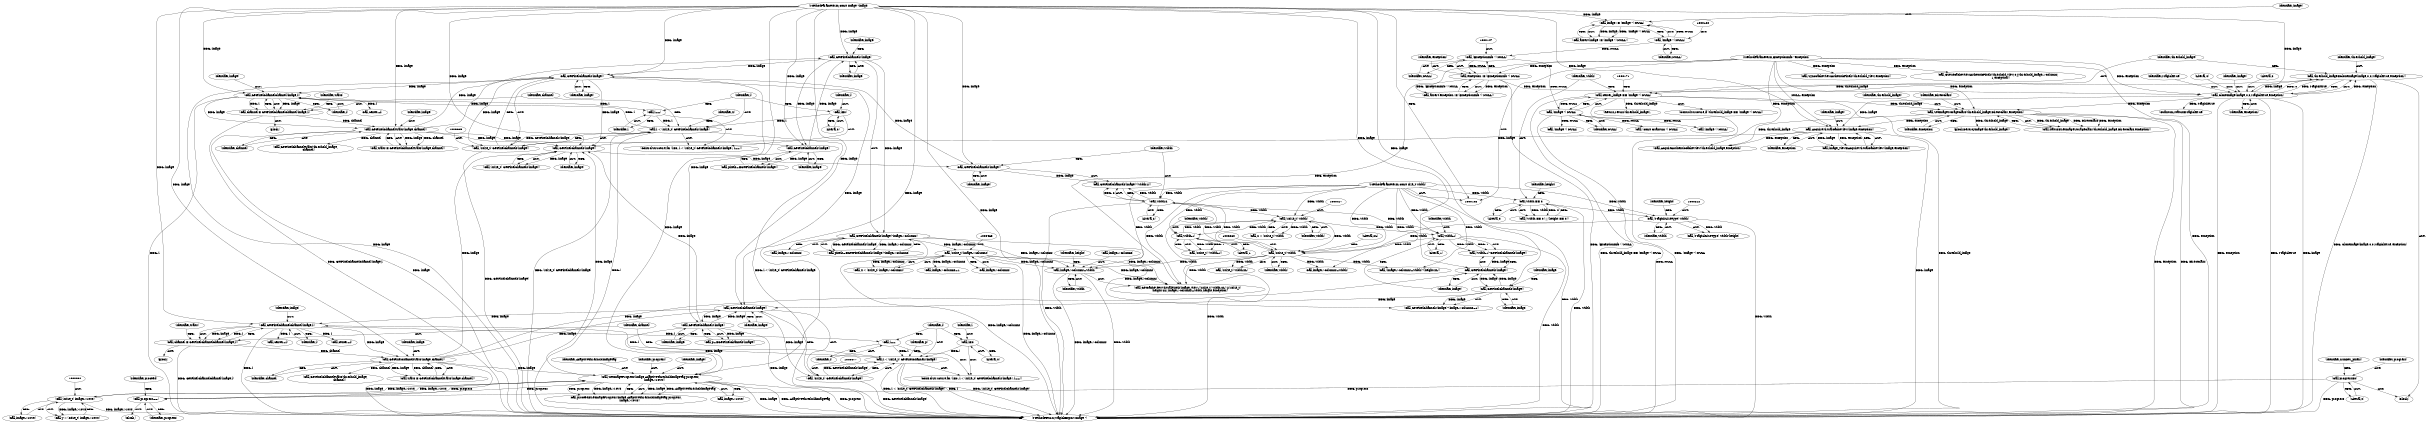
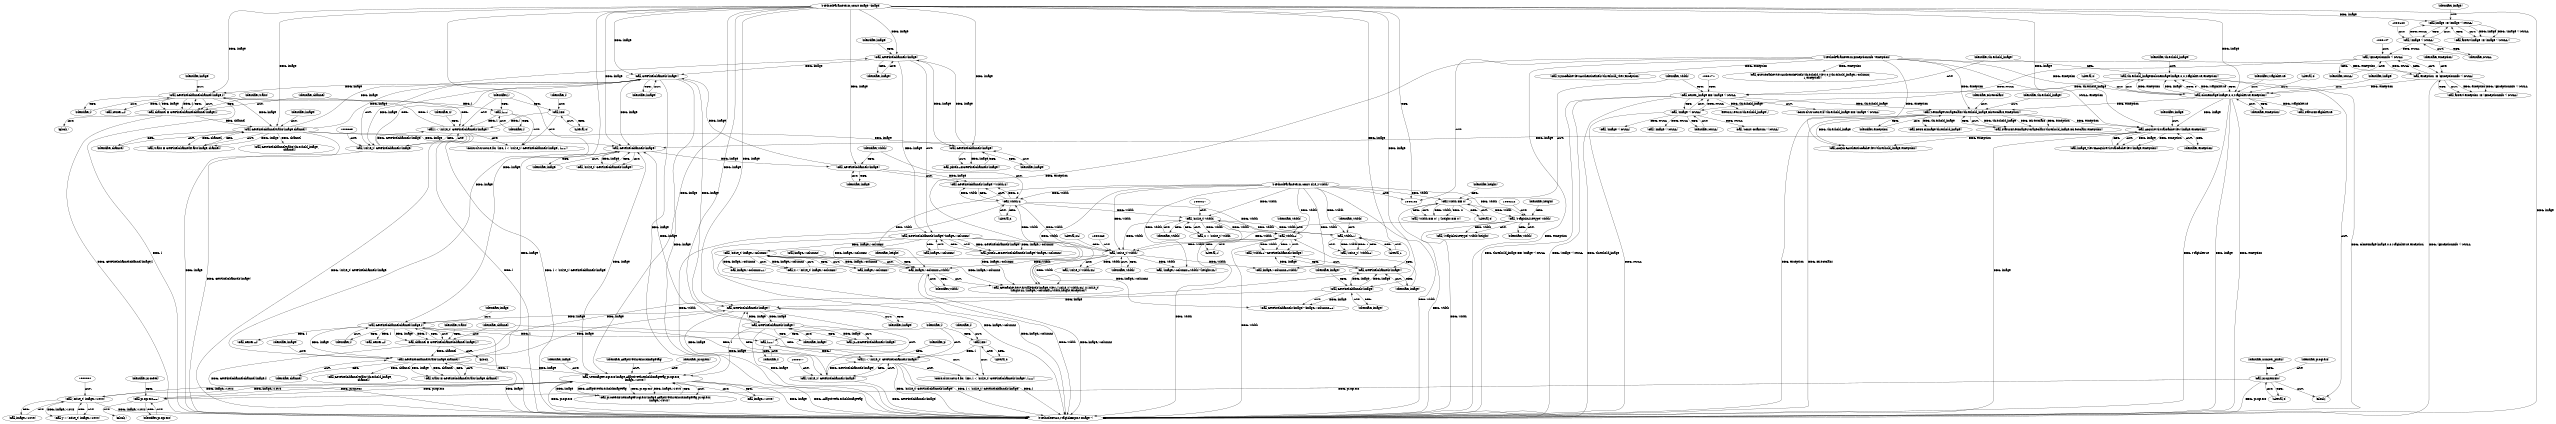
node "(Quantum,status=MagickTrue)": label "(Quantum,status=MagickTrue)" -> "(Call,status=MagickTrue)"
node "(Block,DestroyImage(threshold_image))": label "(Block,DestroyImage(threshold_image))" -> "(Call,DestroyImage(threshold_image))"
node "1000463": removed
